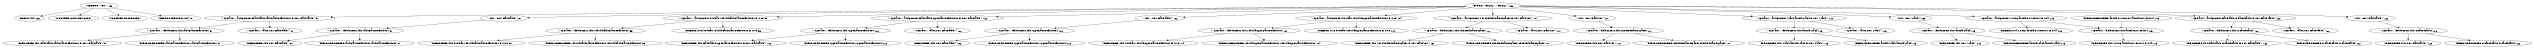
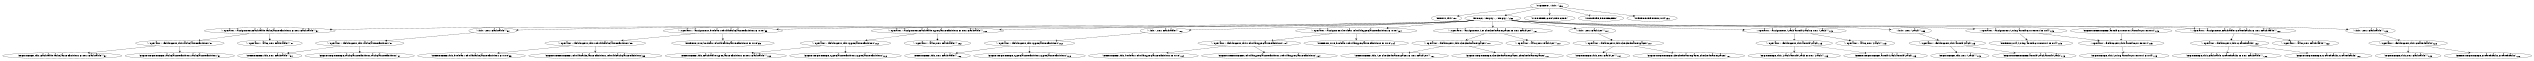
edge "(METHOD,<init>)" -> "(BLOCK,<empty>,<empty>)": added
